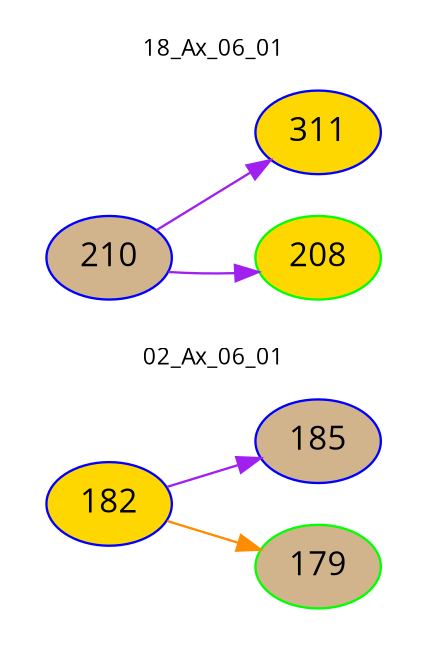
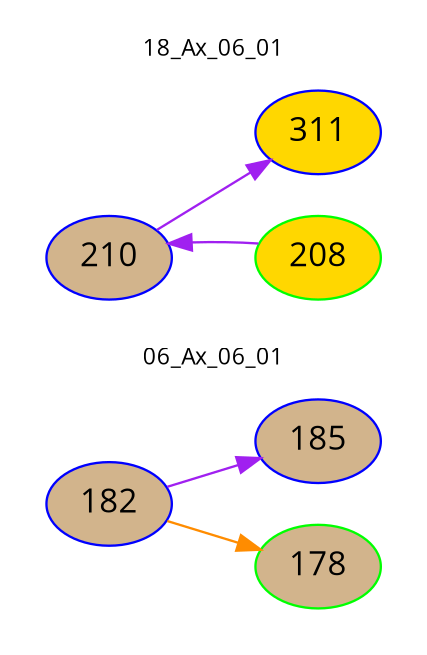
edge "210" -> "208": reversed
cluster "02_Ax_06_01": label "02_Ax_06_01" -> "06_Ax_06_01"
node "182": fillcolor gold -> tan
node "179": label "179" -> "178"
